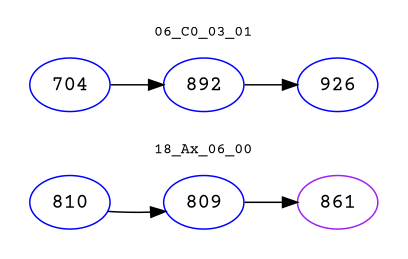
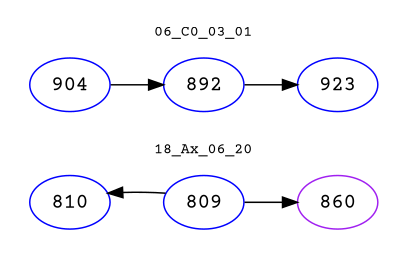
node "704": label "704" -> "904"
node "926": label "926" -> "923"
cluster "18_Ax_06_00": label "18_Ax_06_00" -> "18_Ax_06_20"
node "861": label "861" -> "860"
edge "810" -> "809": reversed
